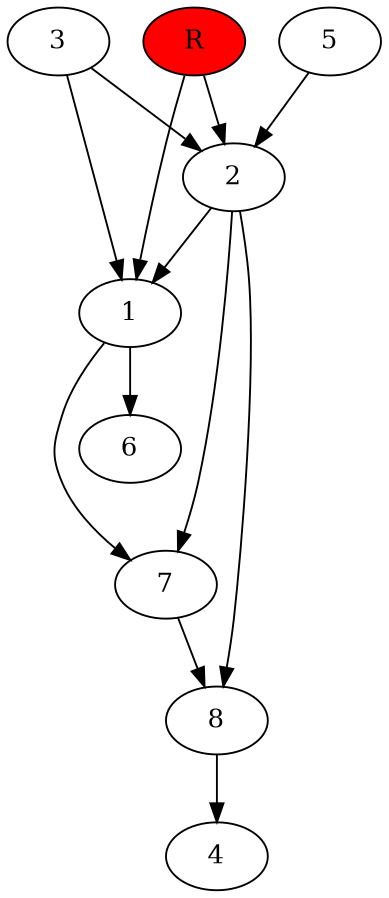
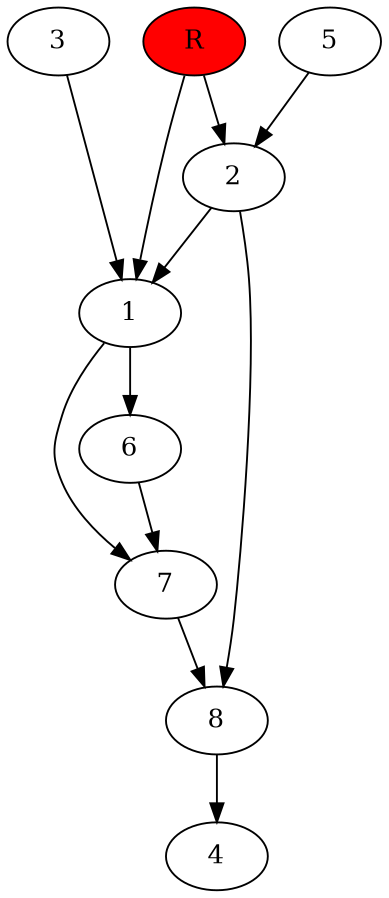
edge "3" -> "2": removed
edge "2" -> "7": now "6" -> "7"
